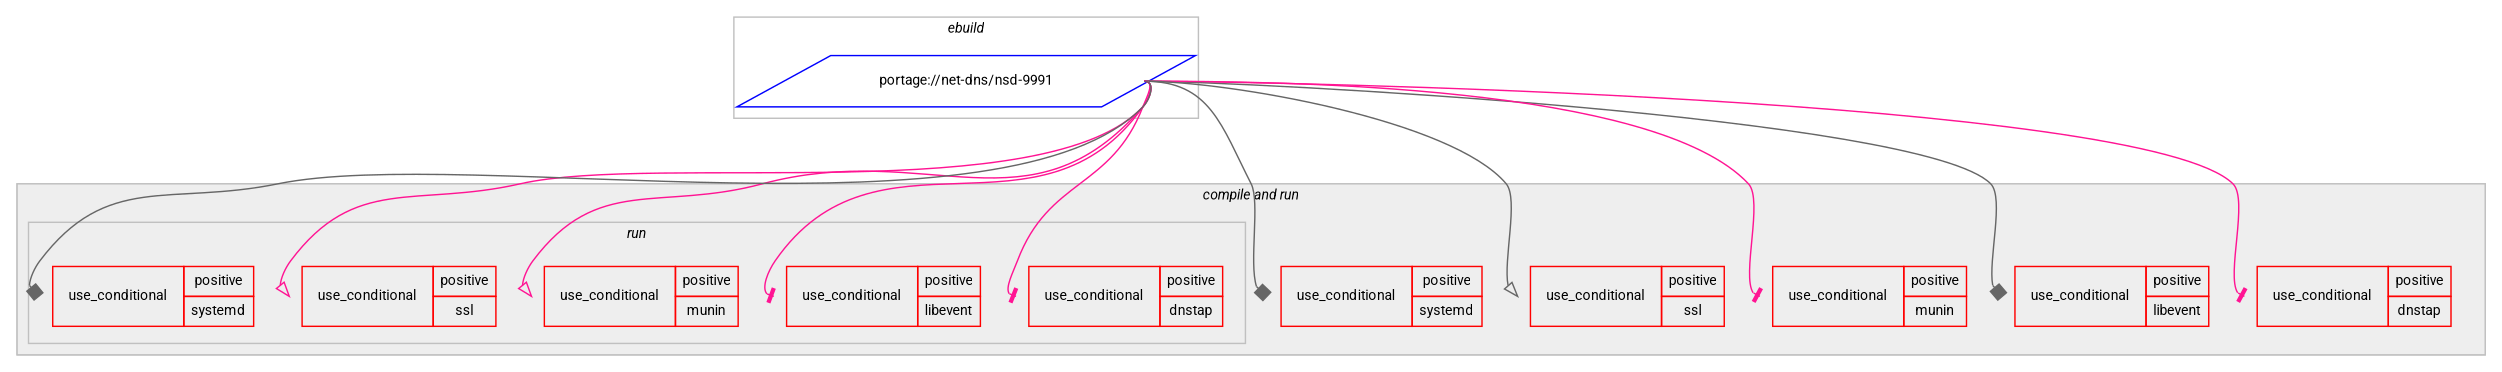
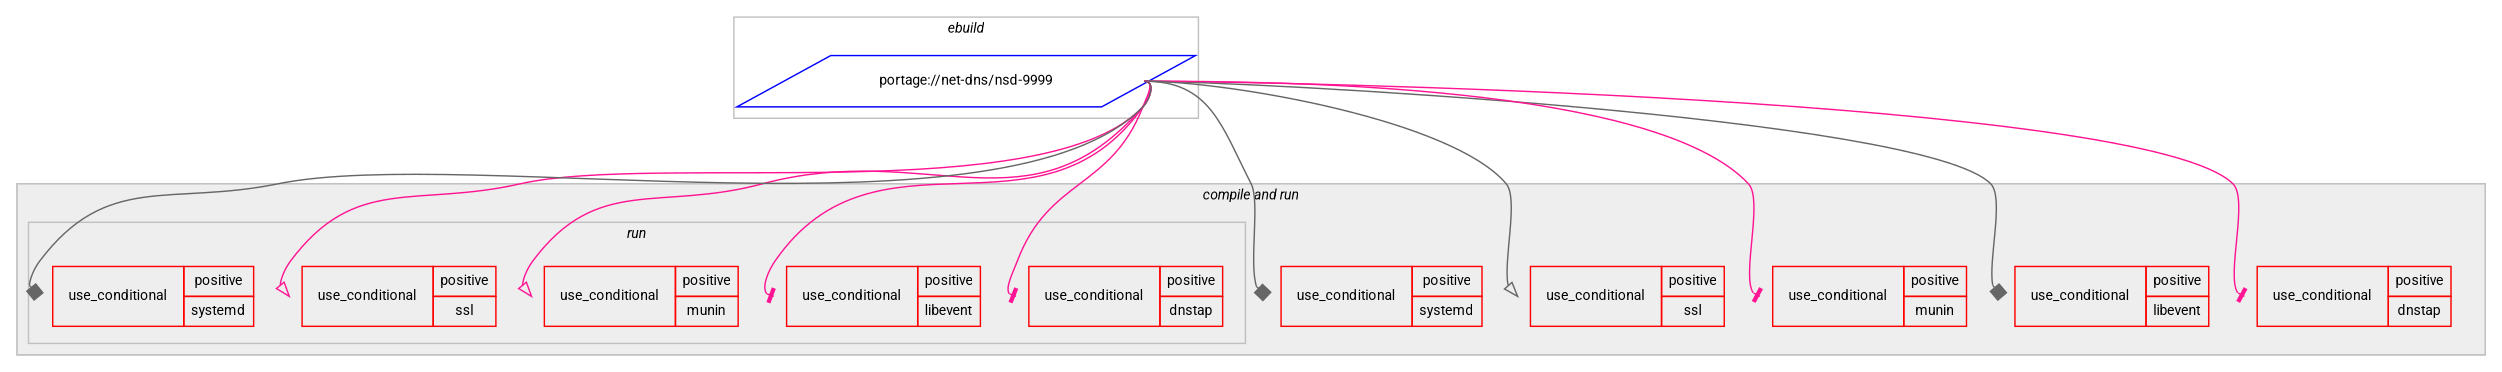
node "portage://net-dns/nsd-9991": label "portage://net-dns/nsd-9991" -> "portage://net-dns/nsd-9999"
